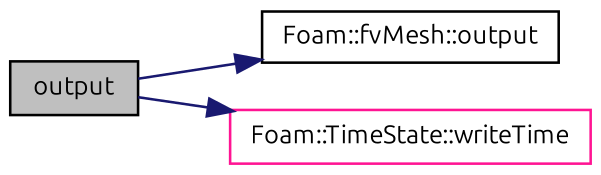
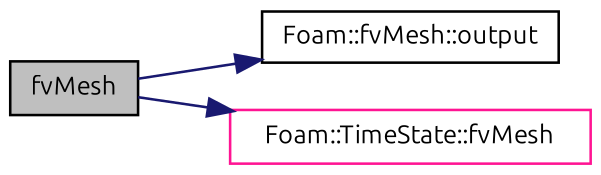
node "output": label "output" -> "fvMesh"
node "Foam::TimeState::writeTime": label "Foam::TimeState::writeTime" -> "Foam::TimeState::fvMesh"
